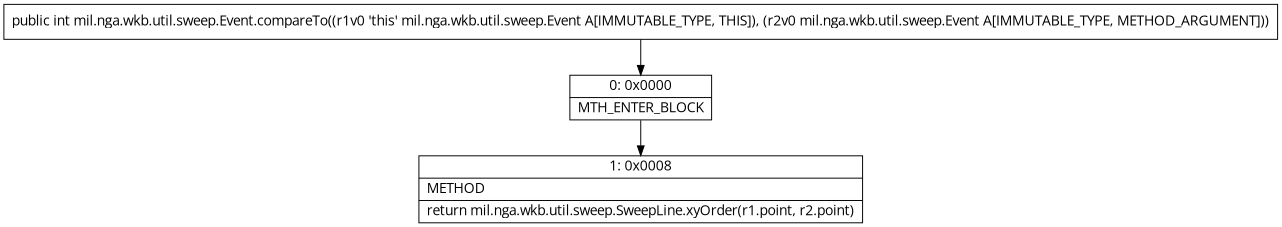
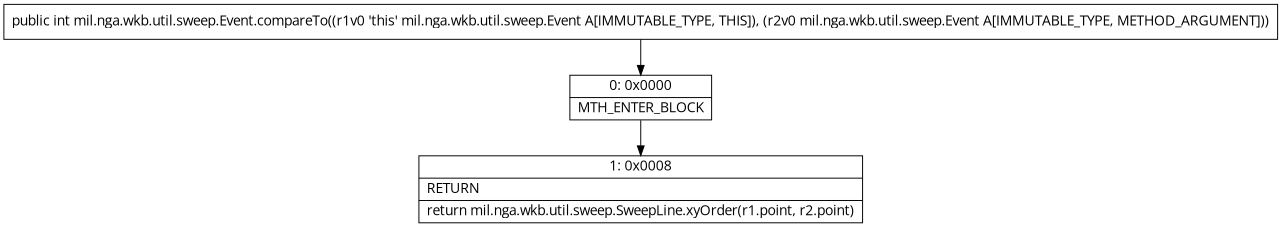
node "1: 0x0008": text "METHOD" -> "RETURN"
